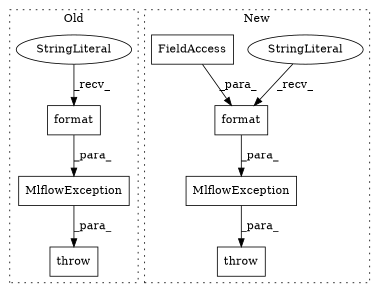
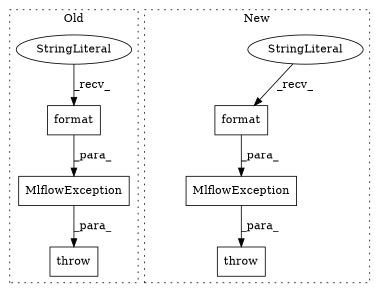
node "FieldAccess": removed
